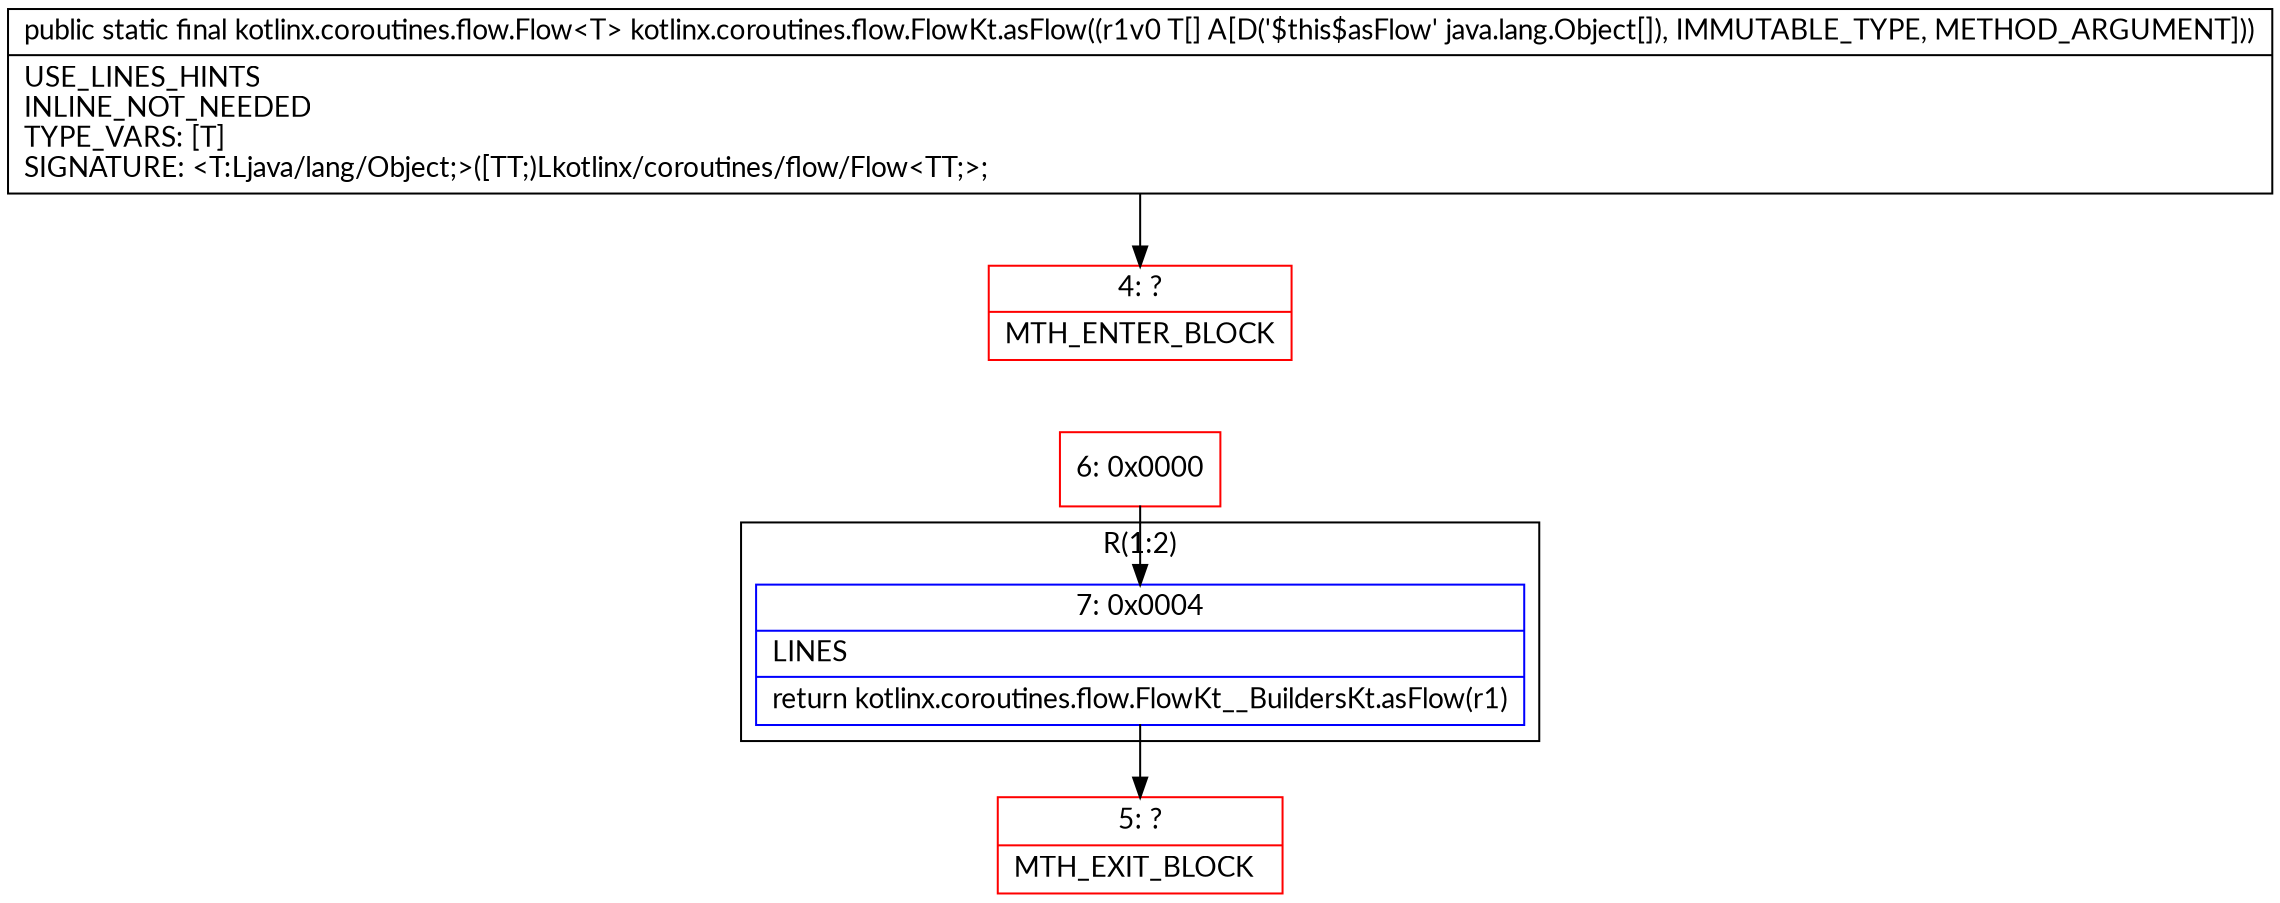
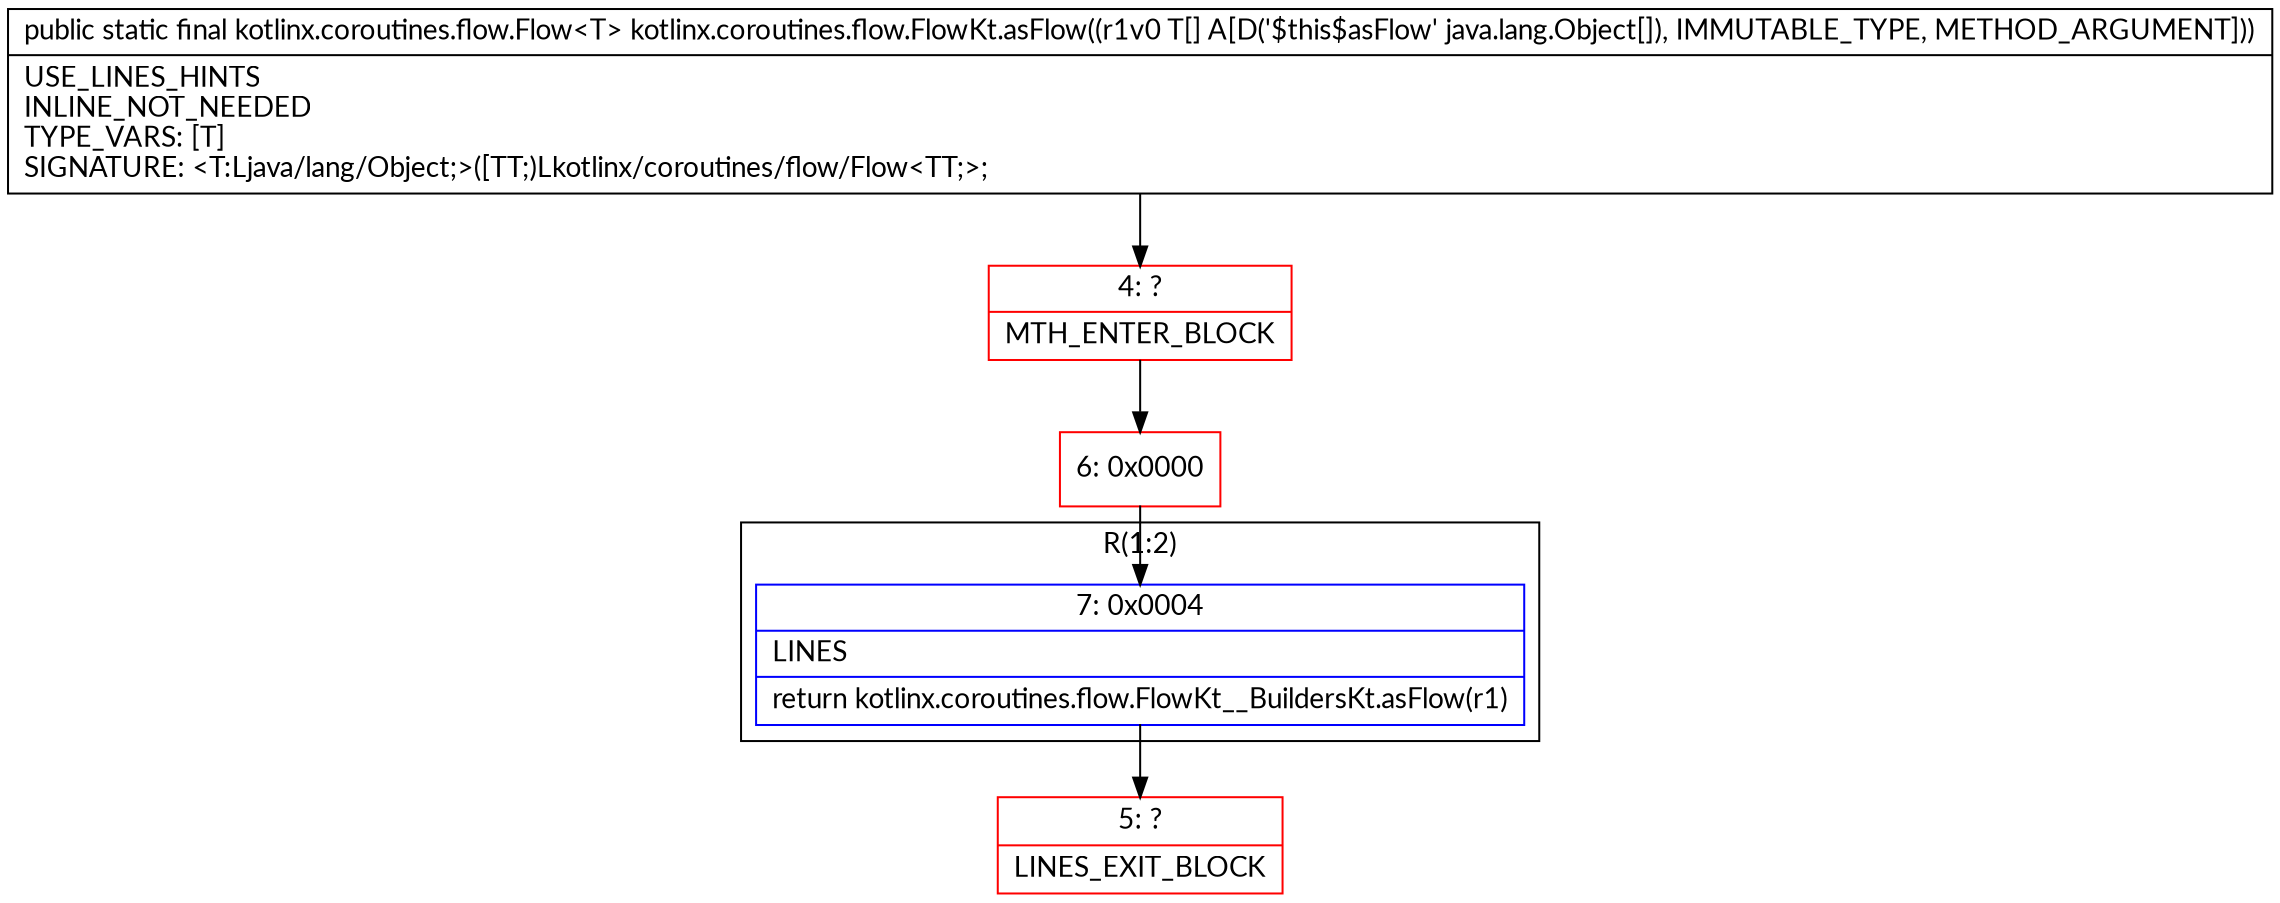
edge "4: ?" -> "6: 0x0000": added
node "5: ?": text "MTH_EXIT_BLOCK" -> "LINES_EXIT_BLOCK"
